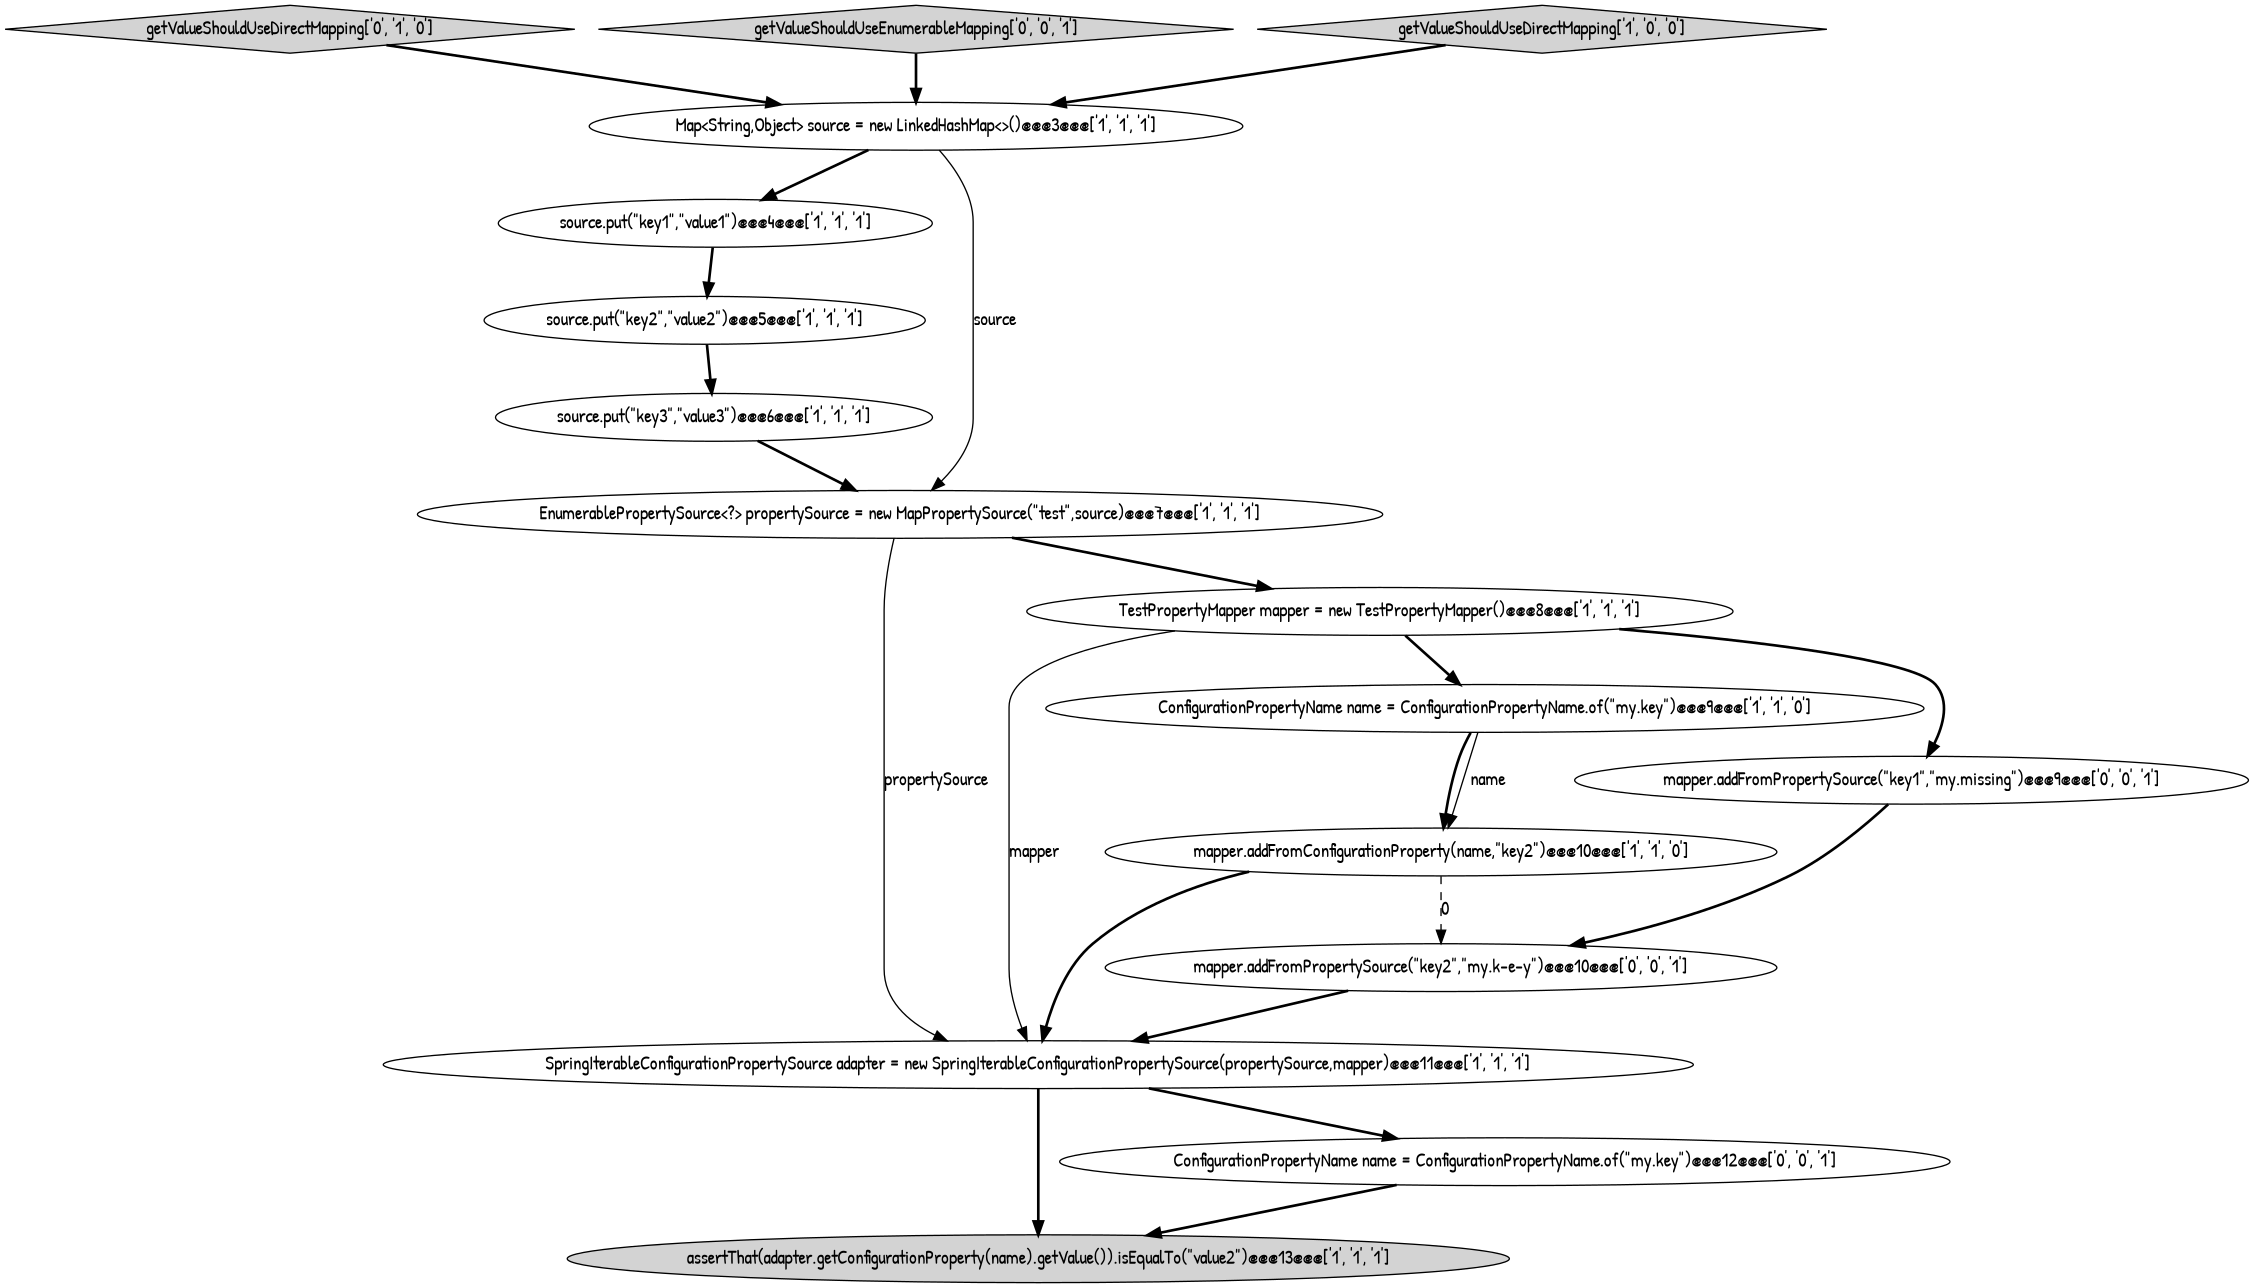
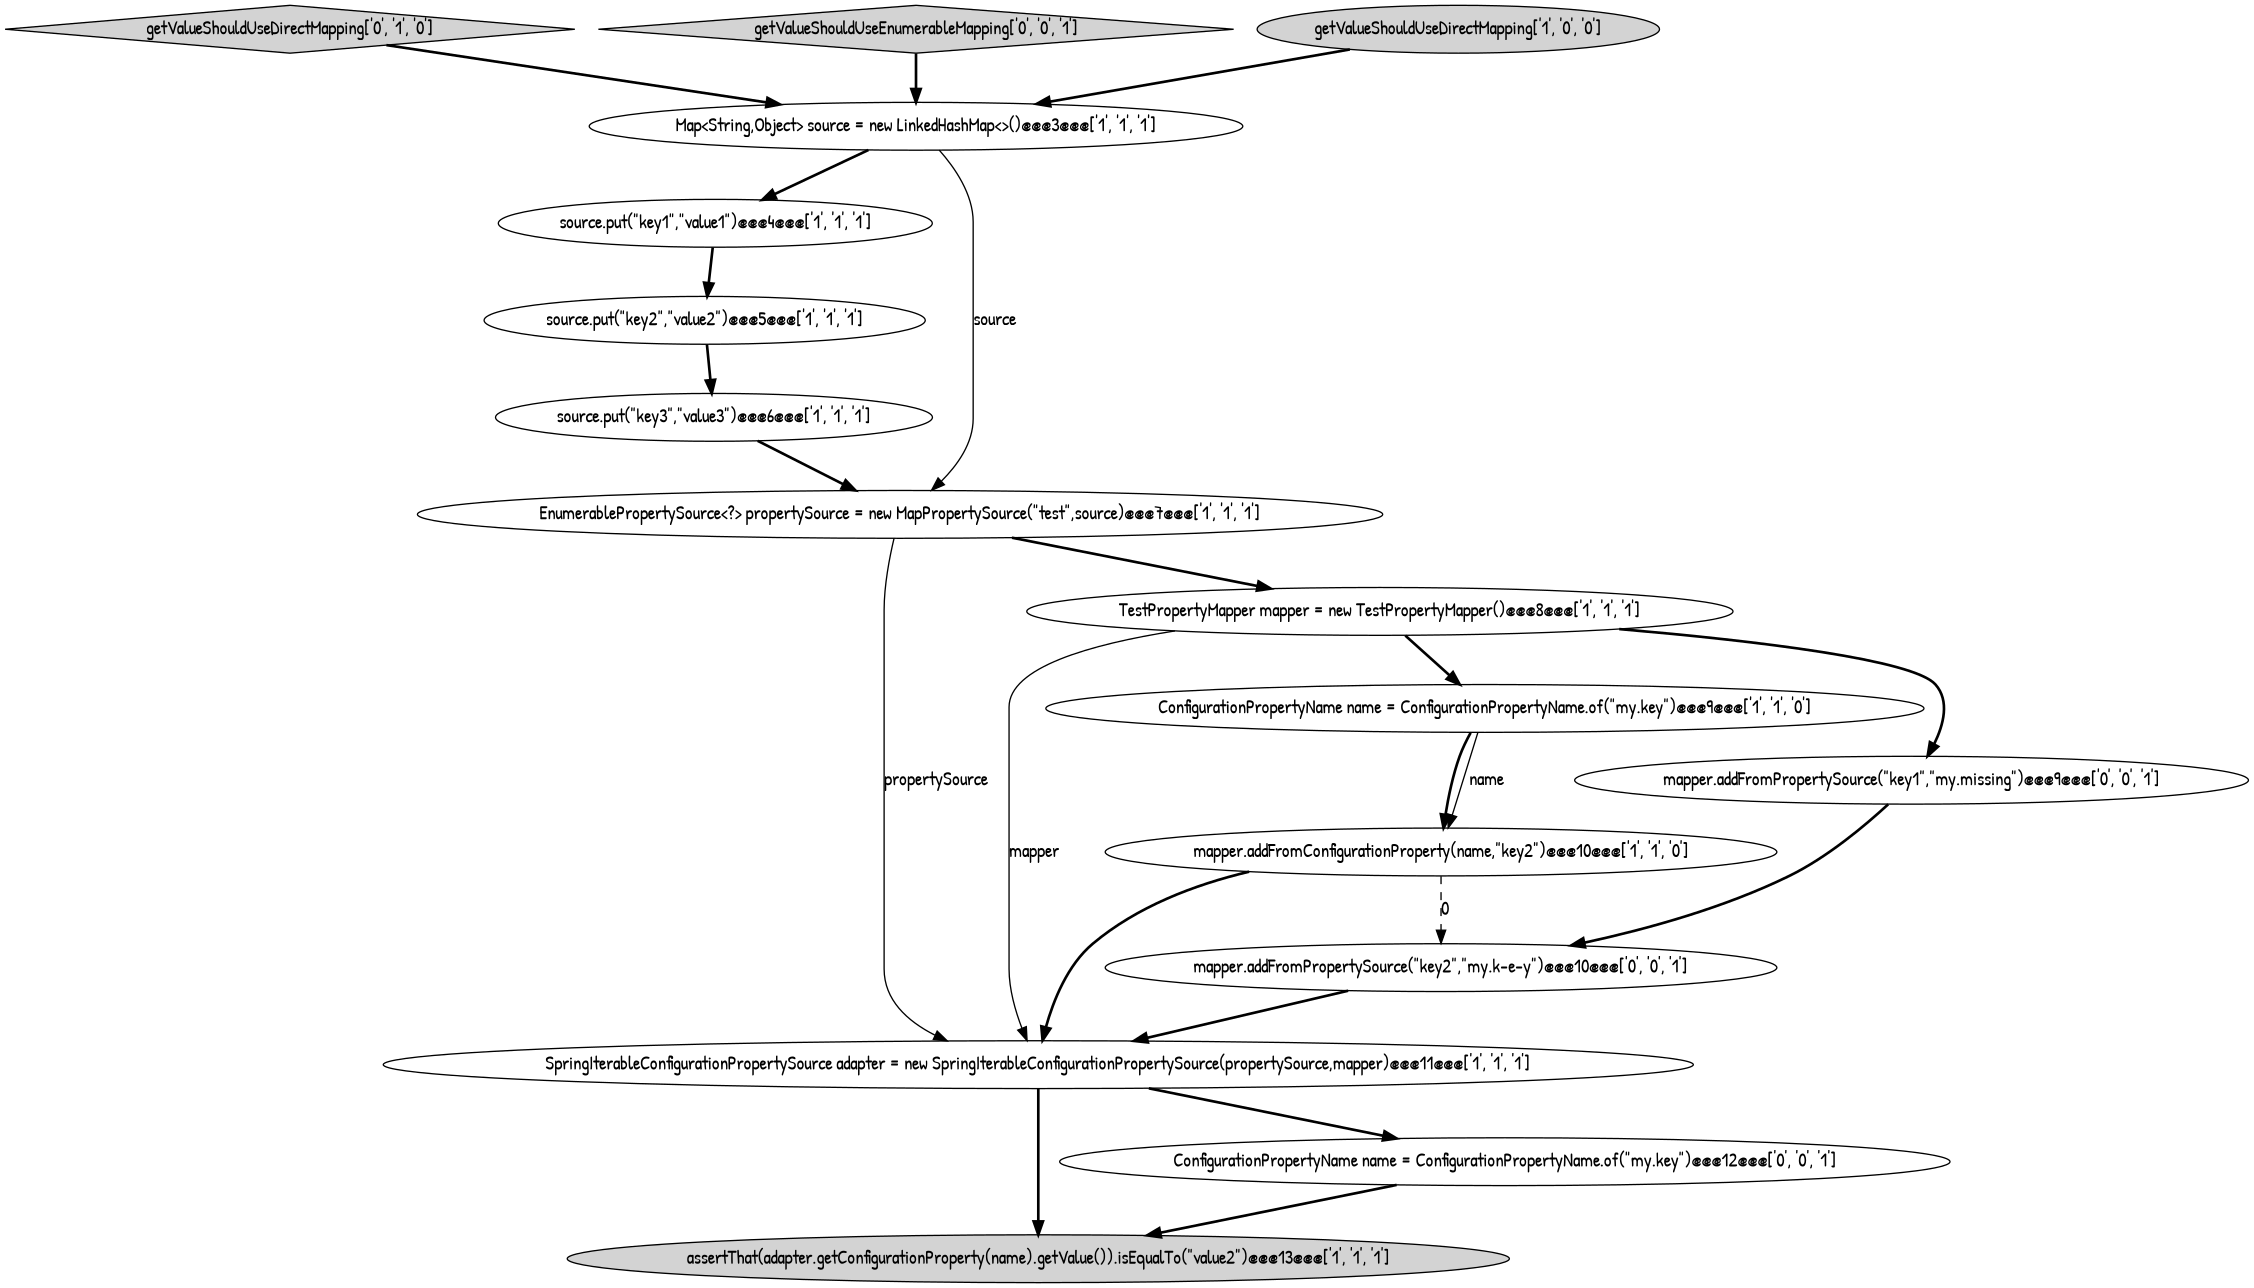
node "getValueShouldUseDirectMapping['1', '0', '0']": shape diamond -> ellipse
